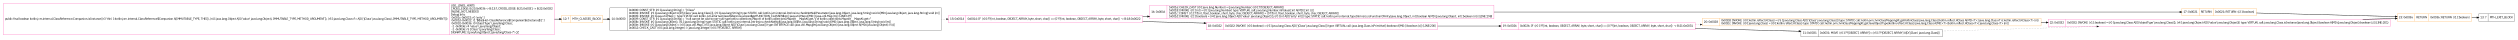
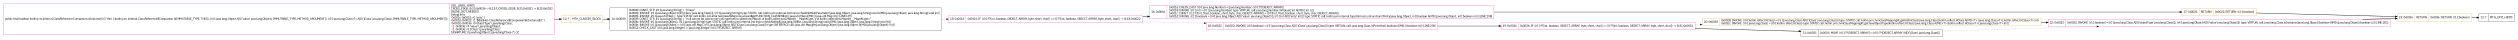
node "13: ?": text "MTH_EXIT_BLOCK" -> "MTH_EXIT_HINTS"
edge "15: 0x0014" -> "18: 0x0022": style bold -> dotted
